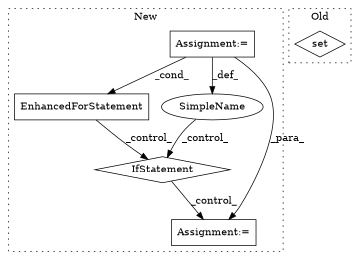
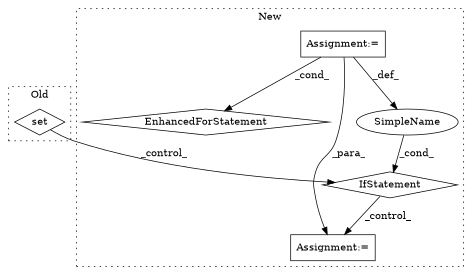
node "EnhancedForStatement": shape box -> diamond
edge "EnhancedForStatement" -> "IfStatement": now "set" -> "IfStatement"
edge "SimpleName" -> "IfStatement": label "_control_" -> "_cond_"
